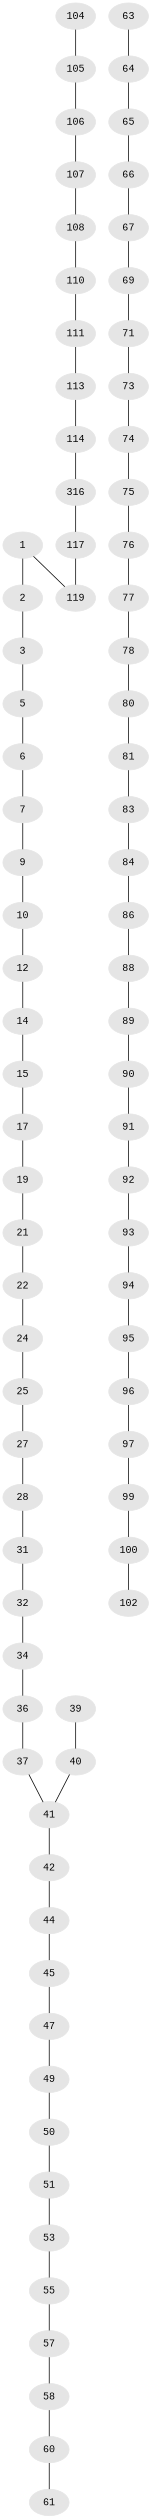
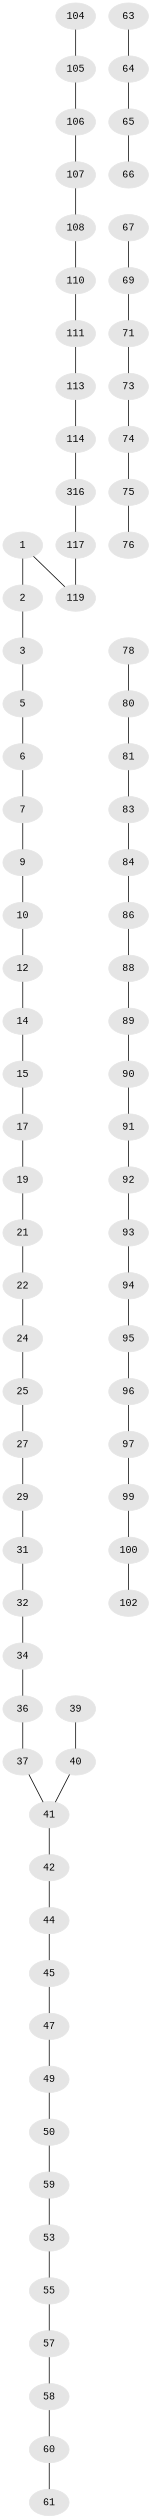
edge "66" -- "67": removed
node "77": removed
node "28": label "28" -> "29"
node "51": label "51" -> "59"
